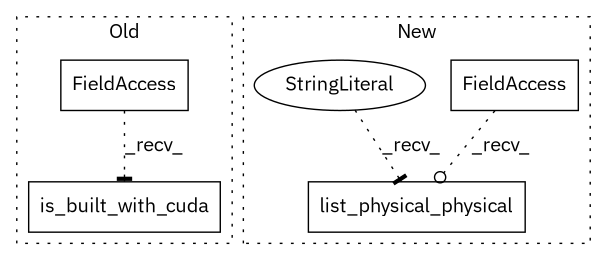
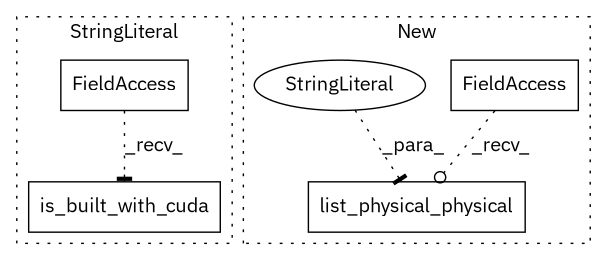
cluster "Old": label "Old" -> "StringLiteral"
edge "StringLiteral" -> "list_physical_physical": label "_recv_" -> "_para_"
